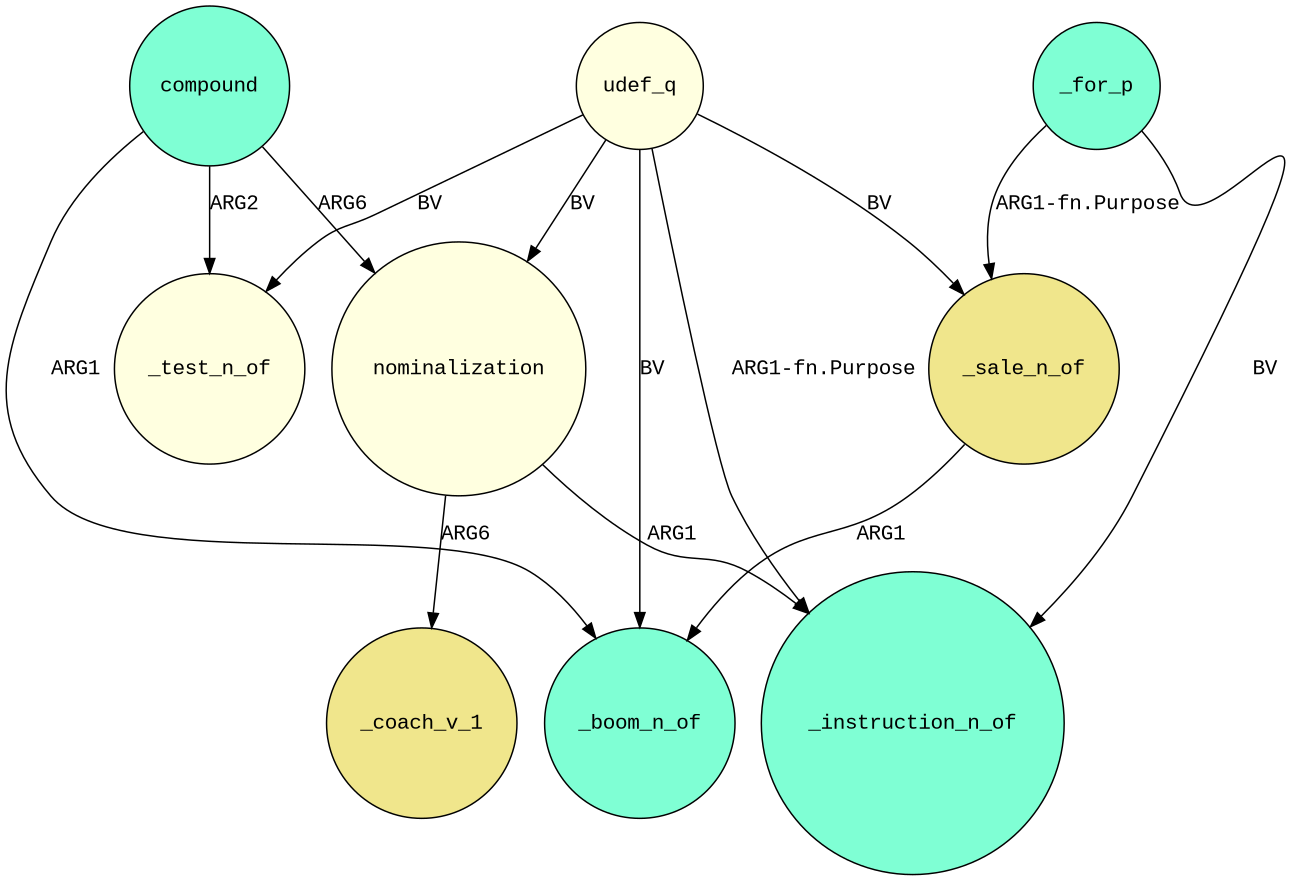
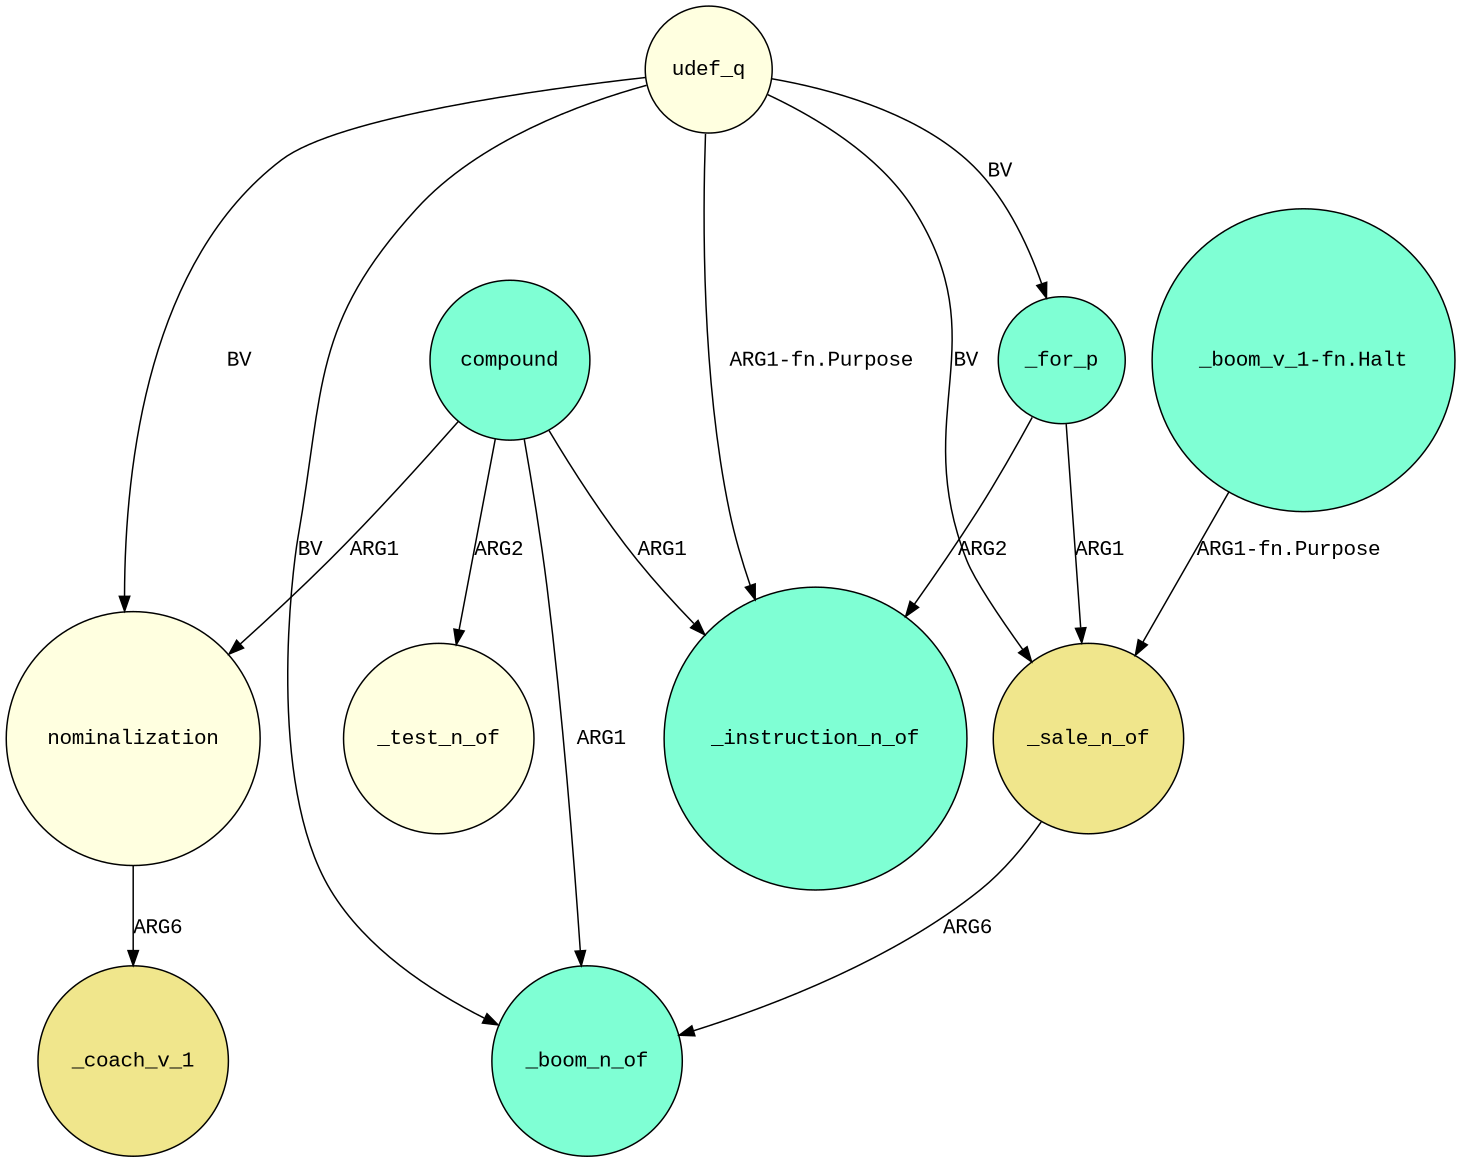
edge "udef_q" -> "_test_n_of": now "udef_q" -> "_for_p"
edge "compound" -> "nominalization": label "ARG6" -> "ARG1"
edge "_for_p" -> "_sale_n_of": label "ARG1-fn.Purpose" -> "ARG1"
node "_boom_v_1-fn.Halt": added
edge "_for_p" -> "_instruction_n_of": label "BV" -> "ARG2"
edge "_sale_n_of" -> "_boom_n_of": label "ARG1" -> "ARG6"
edge "nominalization" -> "_instruction_n_of": now "compound" -> "_instruction_n_of"
